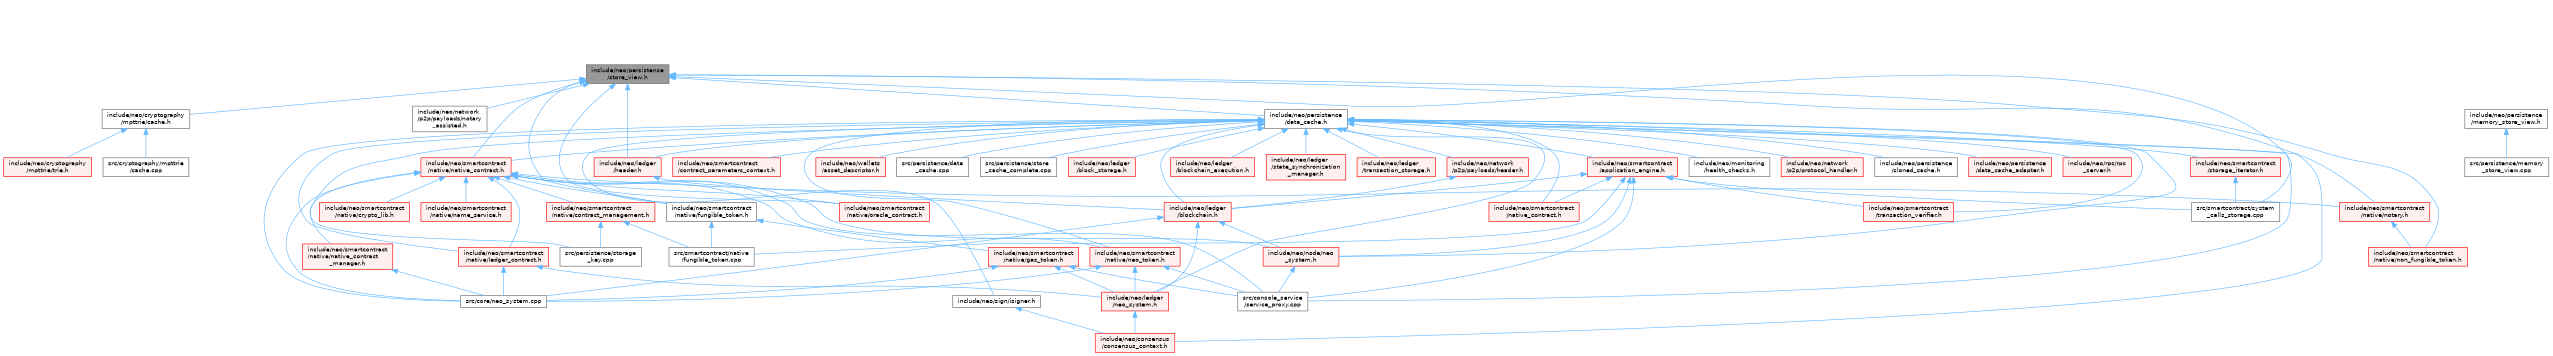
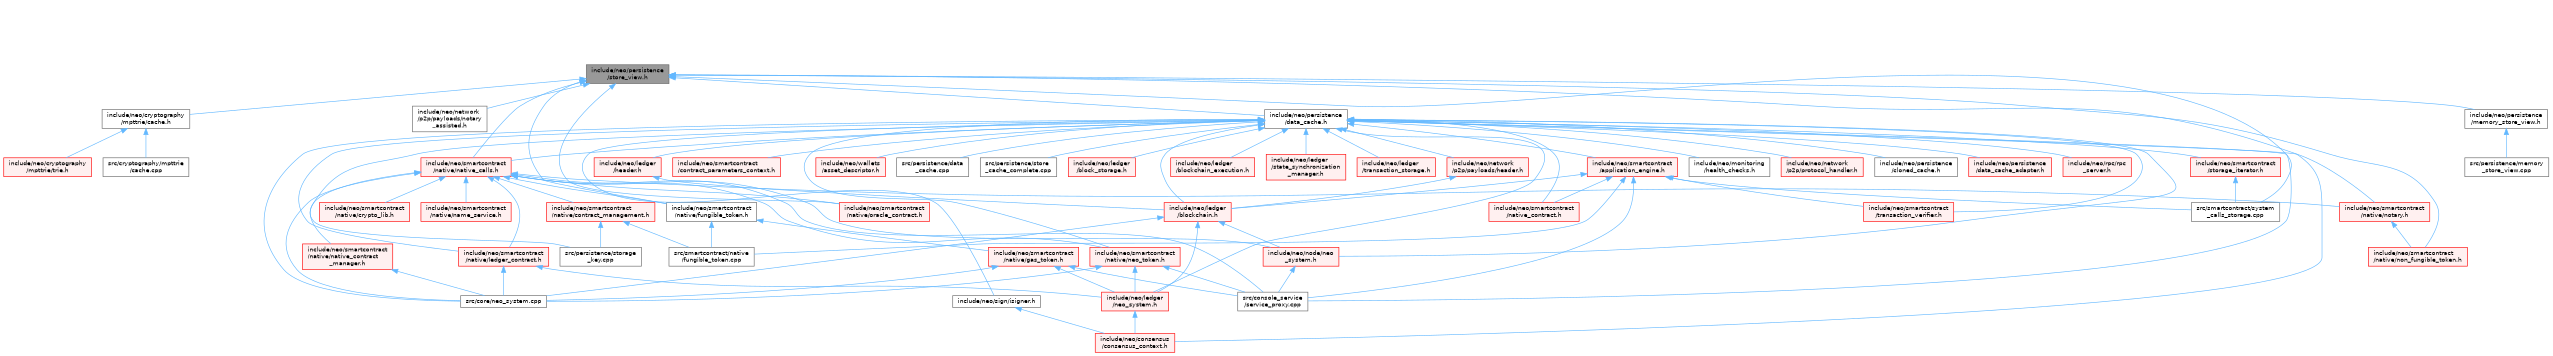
edge "include/neo/ledger /header.h" -> "include/neo/persistence /store_view.h": now "include/neo/persistence /memory_store_view.h" -> "include/neo/persistence /store_view.h"
node "include/neo/smartcontract /native/native_contract.h": label "include/neo/smartcontract /native/native_contract.h" -> "include/neo/smartcontract /native/native_calls.h"
edge "include/neo/node/neo _system.h" -> "include/neo/smartcontract /application_engine.h": removed
